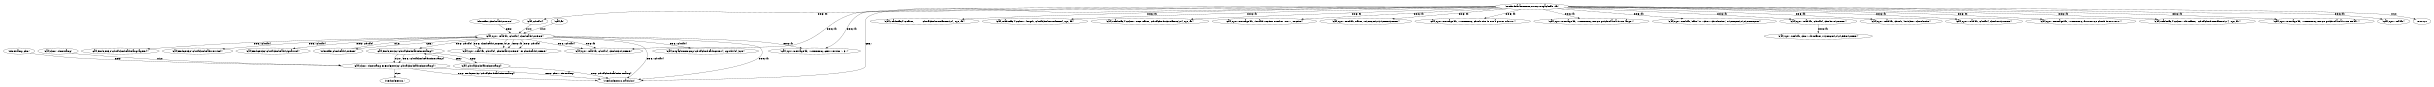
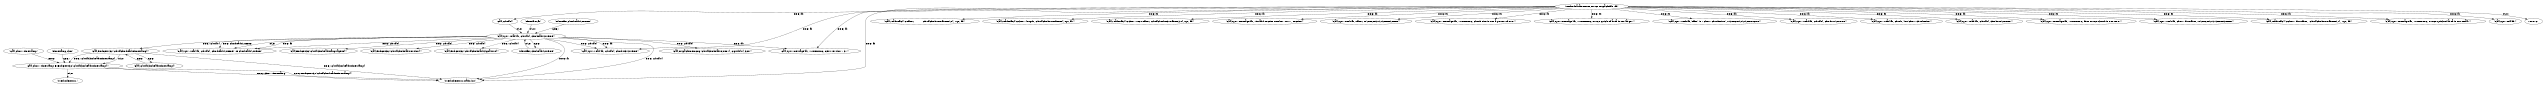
node "(Call,fh)": label "(Call,fh)" -> "(Identifier,fh)"
edge "(Call,sys->read(fh, &buf[0], chmhs1_SIZEOF))" -> "(Call,sys->seek(fh, chm->dir_offset, MSPACK_SYS_SEEK_START))": now "(MethodParameterIn,struct mspack_file *fh)" -> "(Call,sys->seek(fh, chm->dir_offset, MSPACK_SYS_SEEK_START))"
edge "(MethodParameterIn,struct mspack_file *fh)" -> "(MethodReturn,static int)": label "CFG: " -> "DDG: fh"
edge "(Call,chm->timestamp)" -> "(Call,chm->timestamp = EndGetM32(&buf[chmhead_Timestamp]))": label "AST: " -> "DDG: "
edge "(Call,&buf[chmhead_Timestamp])" -> "(MethodReturn,static int)": now "(Call,EndGetM32(&buf[chmhead_Timestamp]))" -> "(MethodReturn,static int)"
